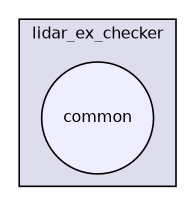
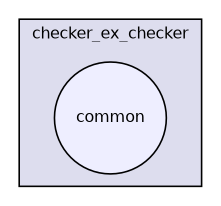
cluster "lidar_ex_checker": label "lidar_ex_checker" -> "checker_ex_checker"
